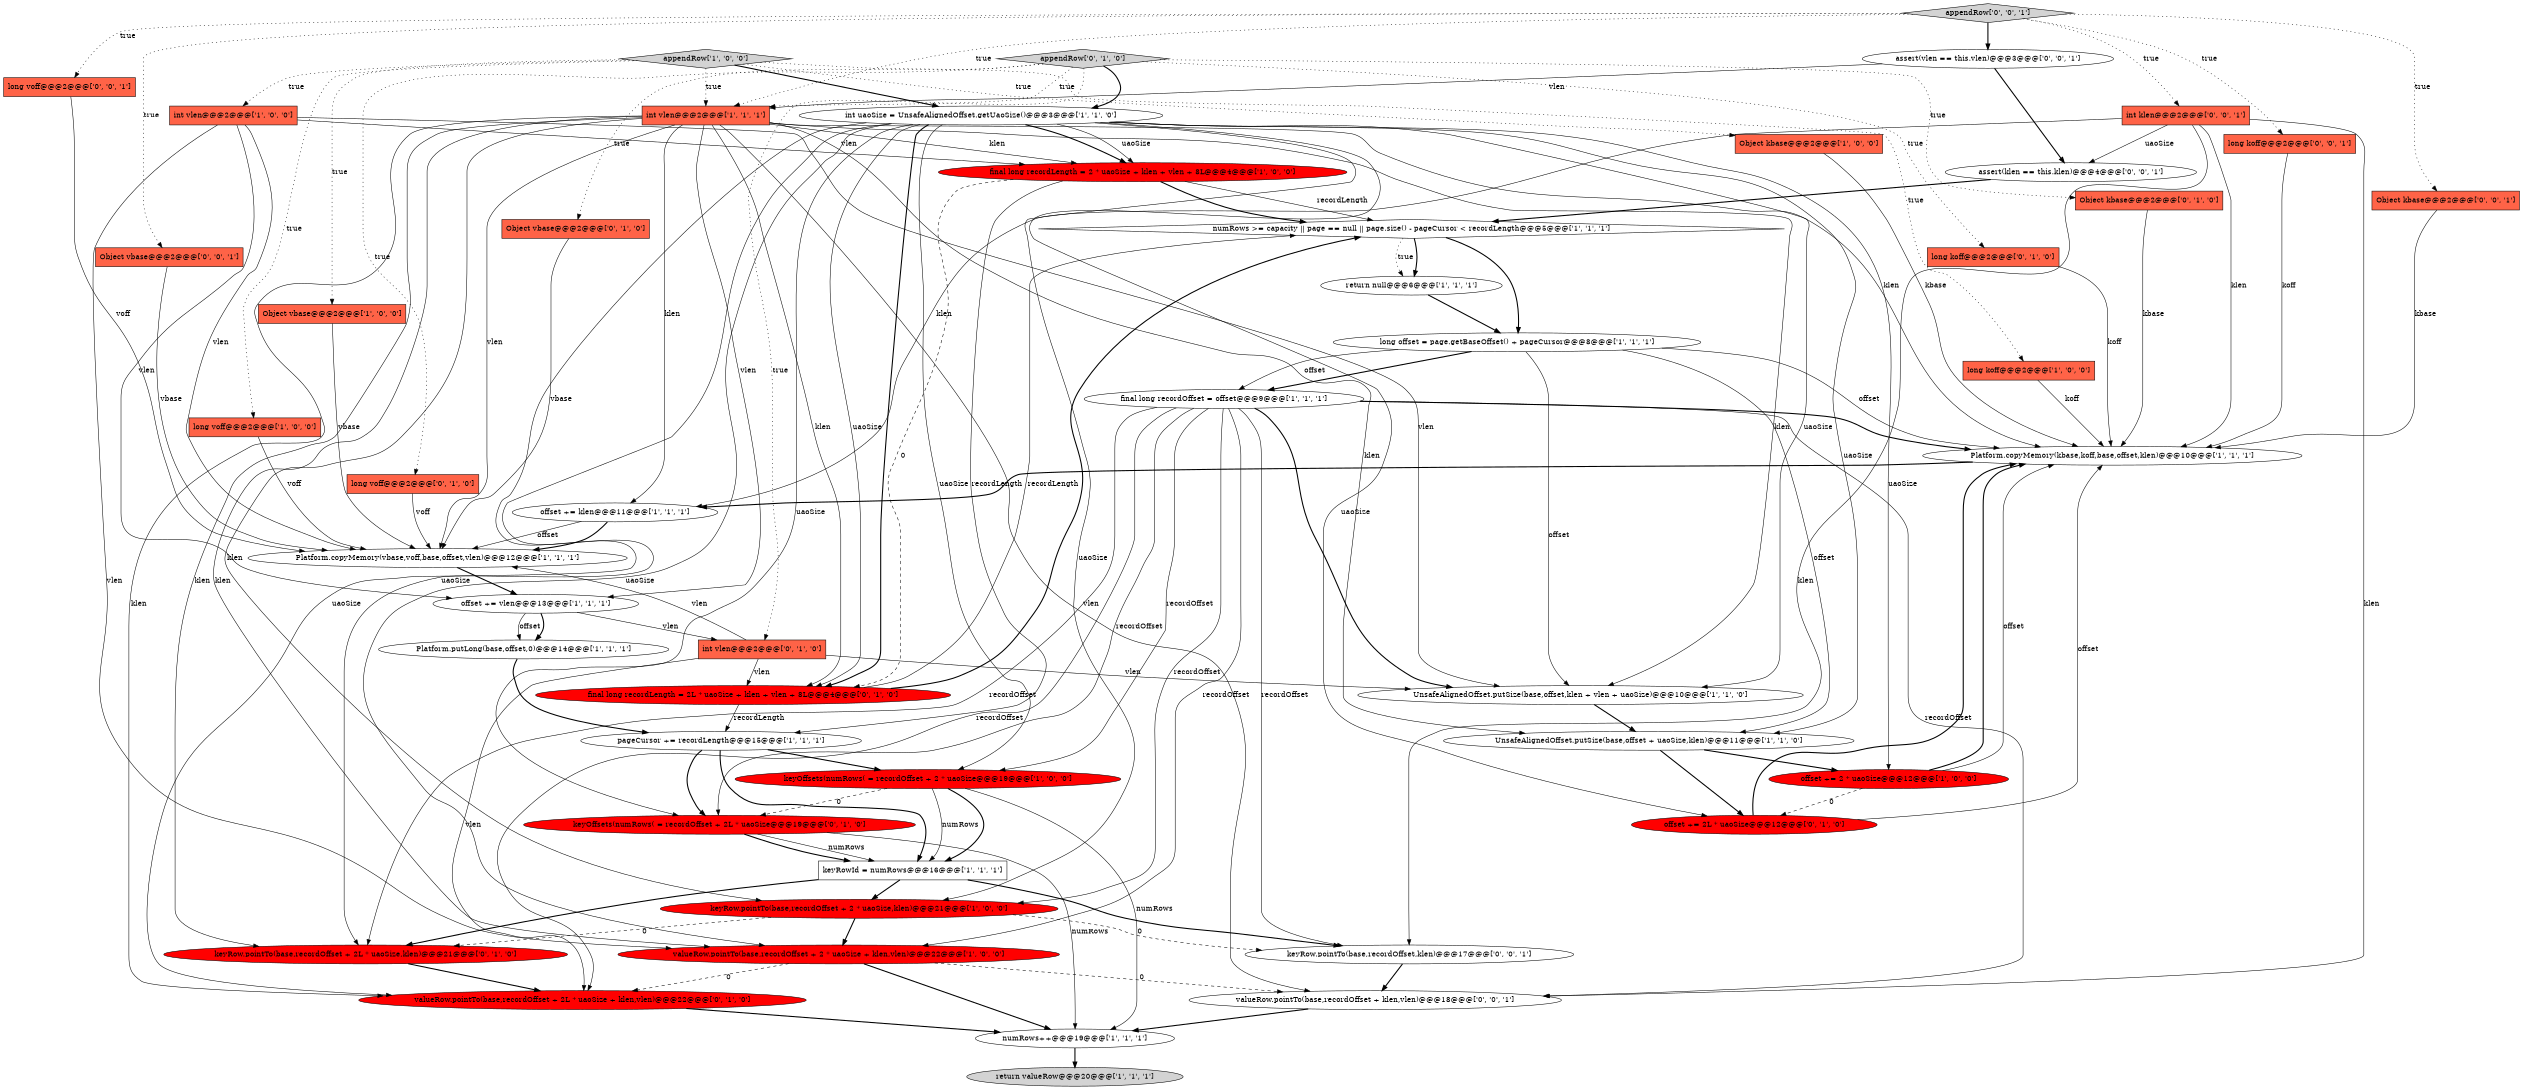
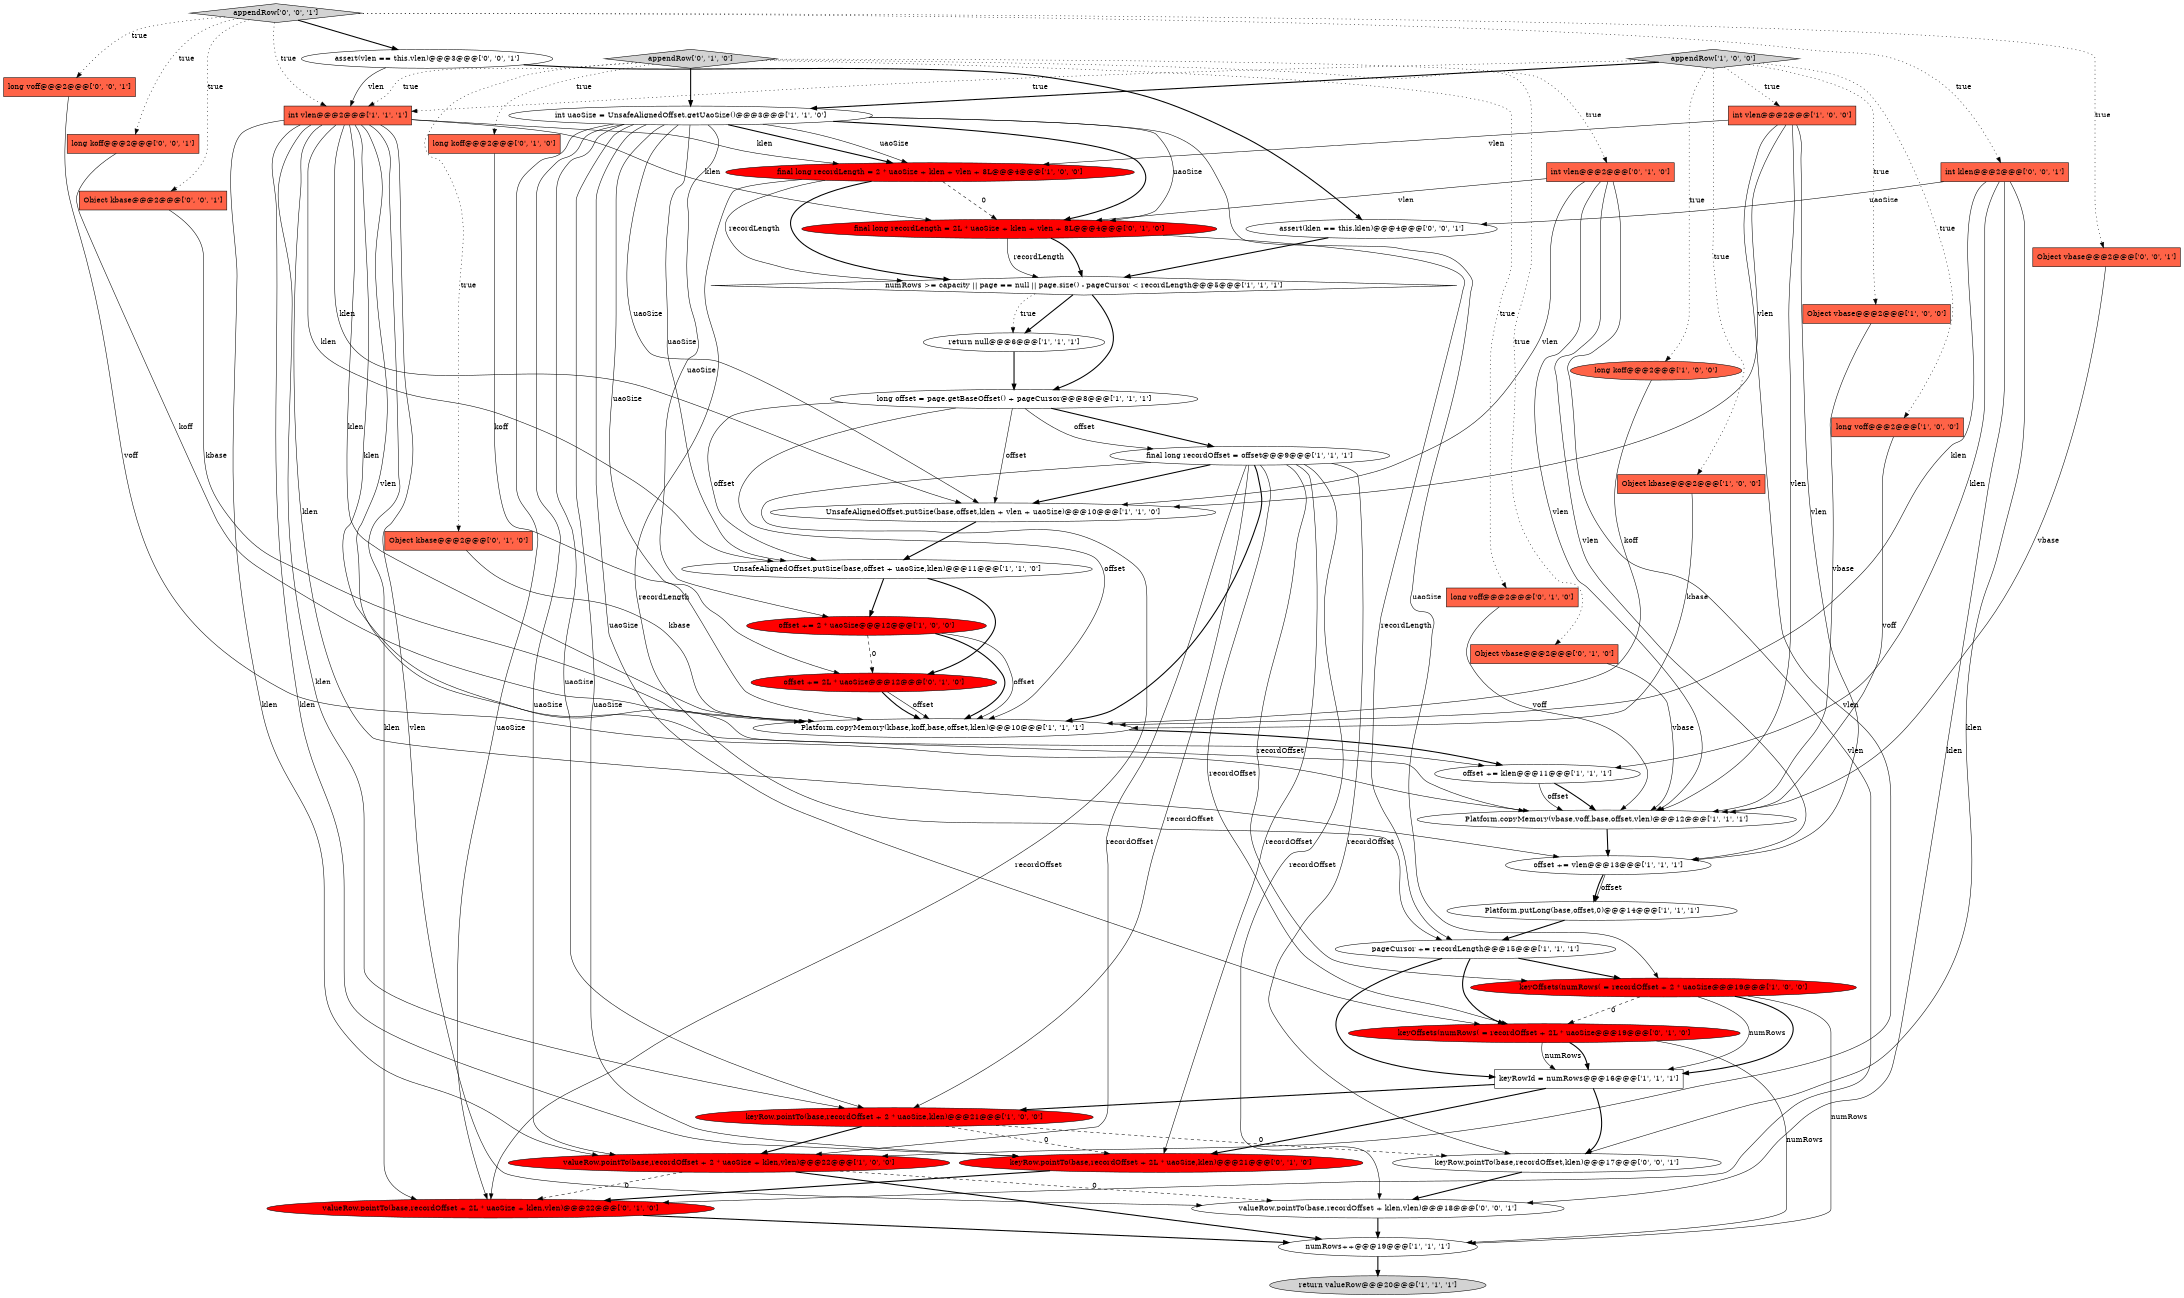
edge "int vlen@@@2@@@['1', '1', '1']" -> "offset += vlen@@@13@@@['1', '1', '1']": label "vlen" -> "klen"
node "long koff@@@2@@@['1', '0', '0']": shape box -> ellipse
edge "offset += vlen@@@13@@@['1', '1', '1']" -> "int vlen@@@2@@@['0', '1', '0']": reversed
